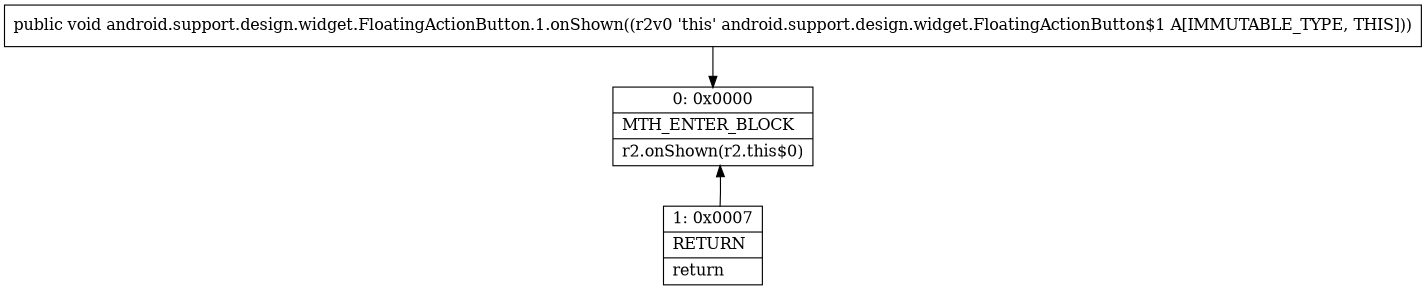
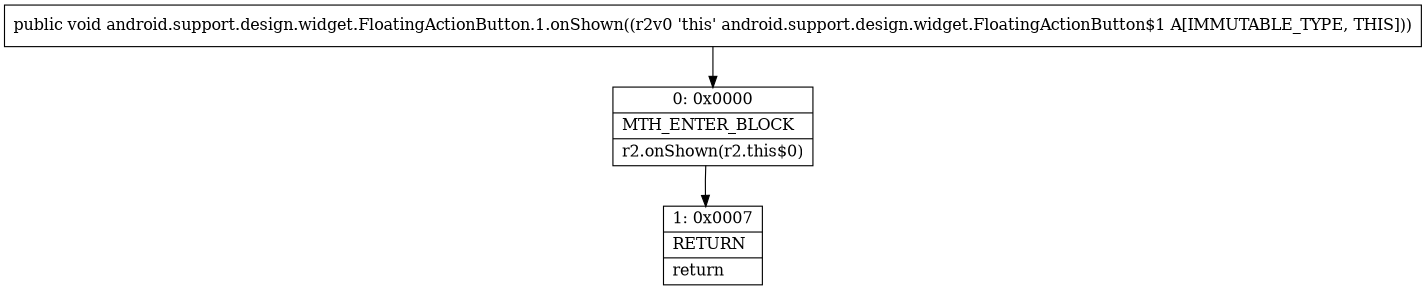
edge "1: 0x0007" -> "0: 0x0000": reversed
